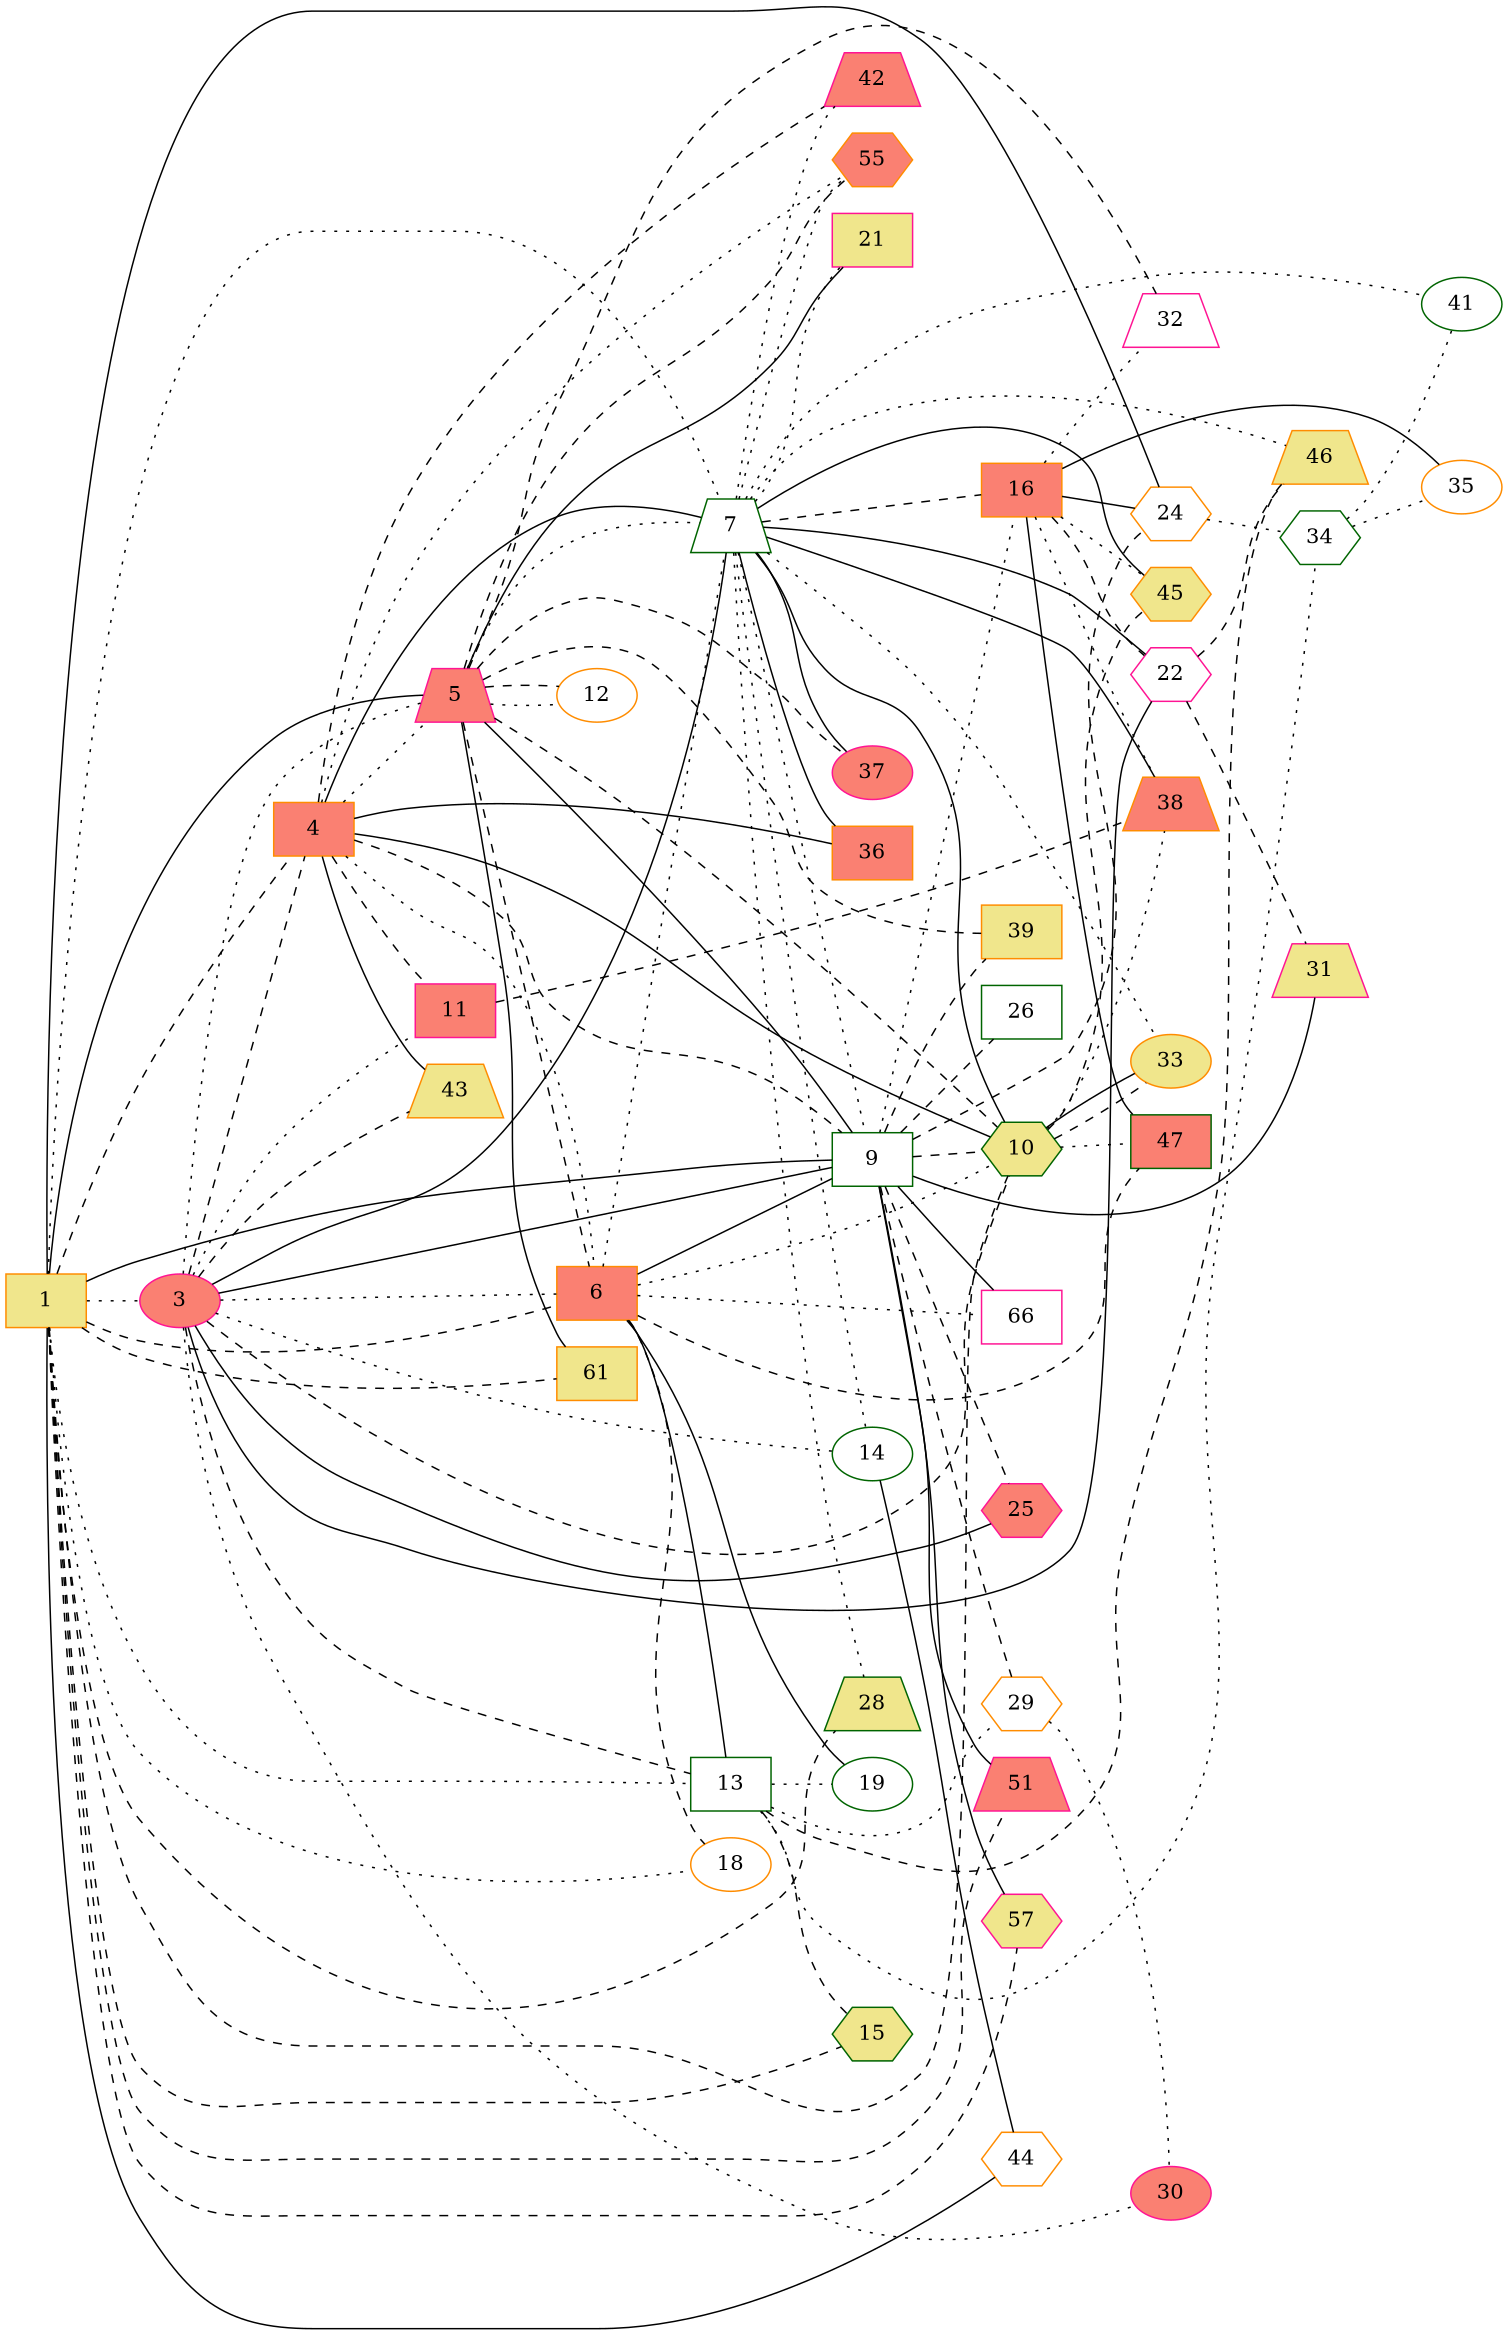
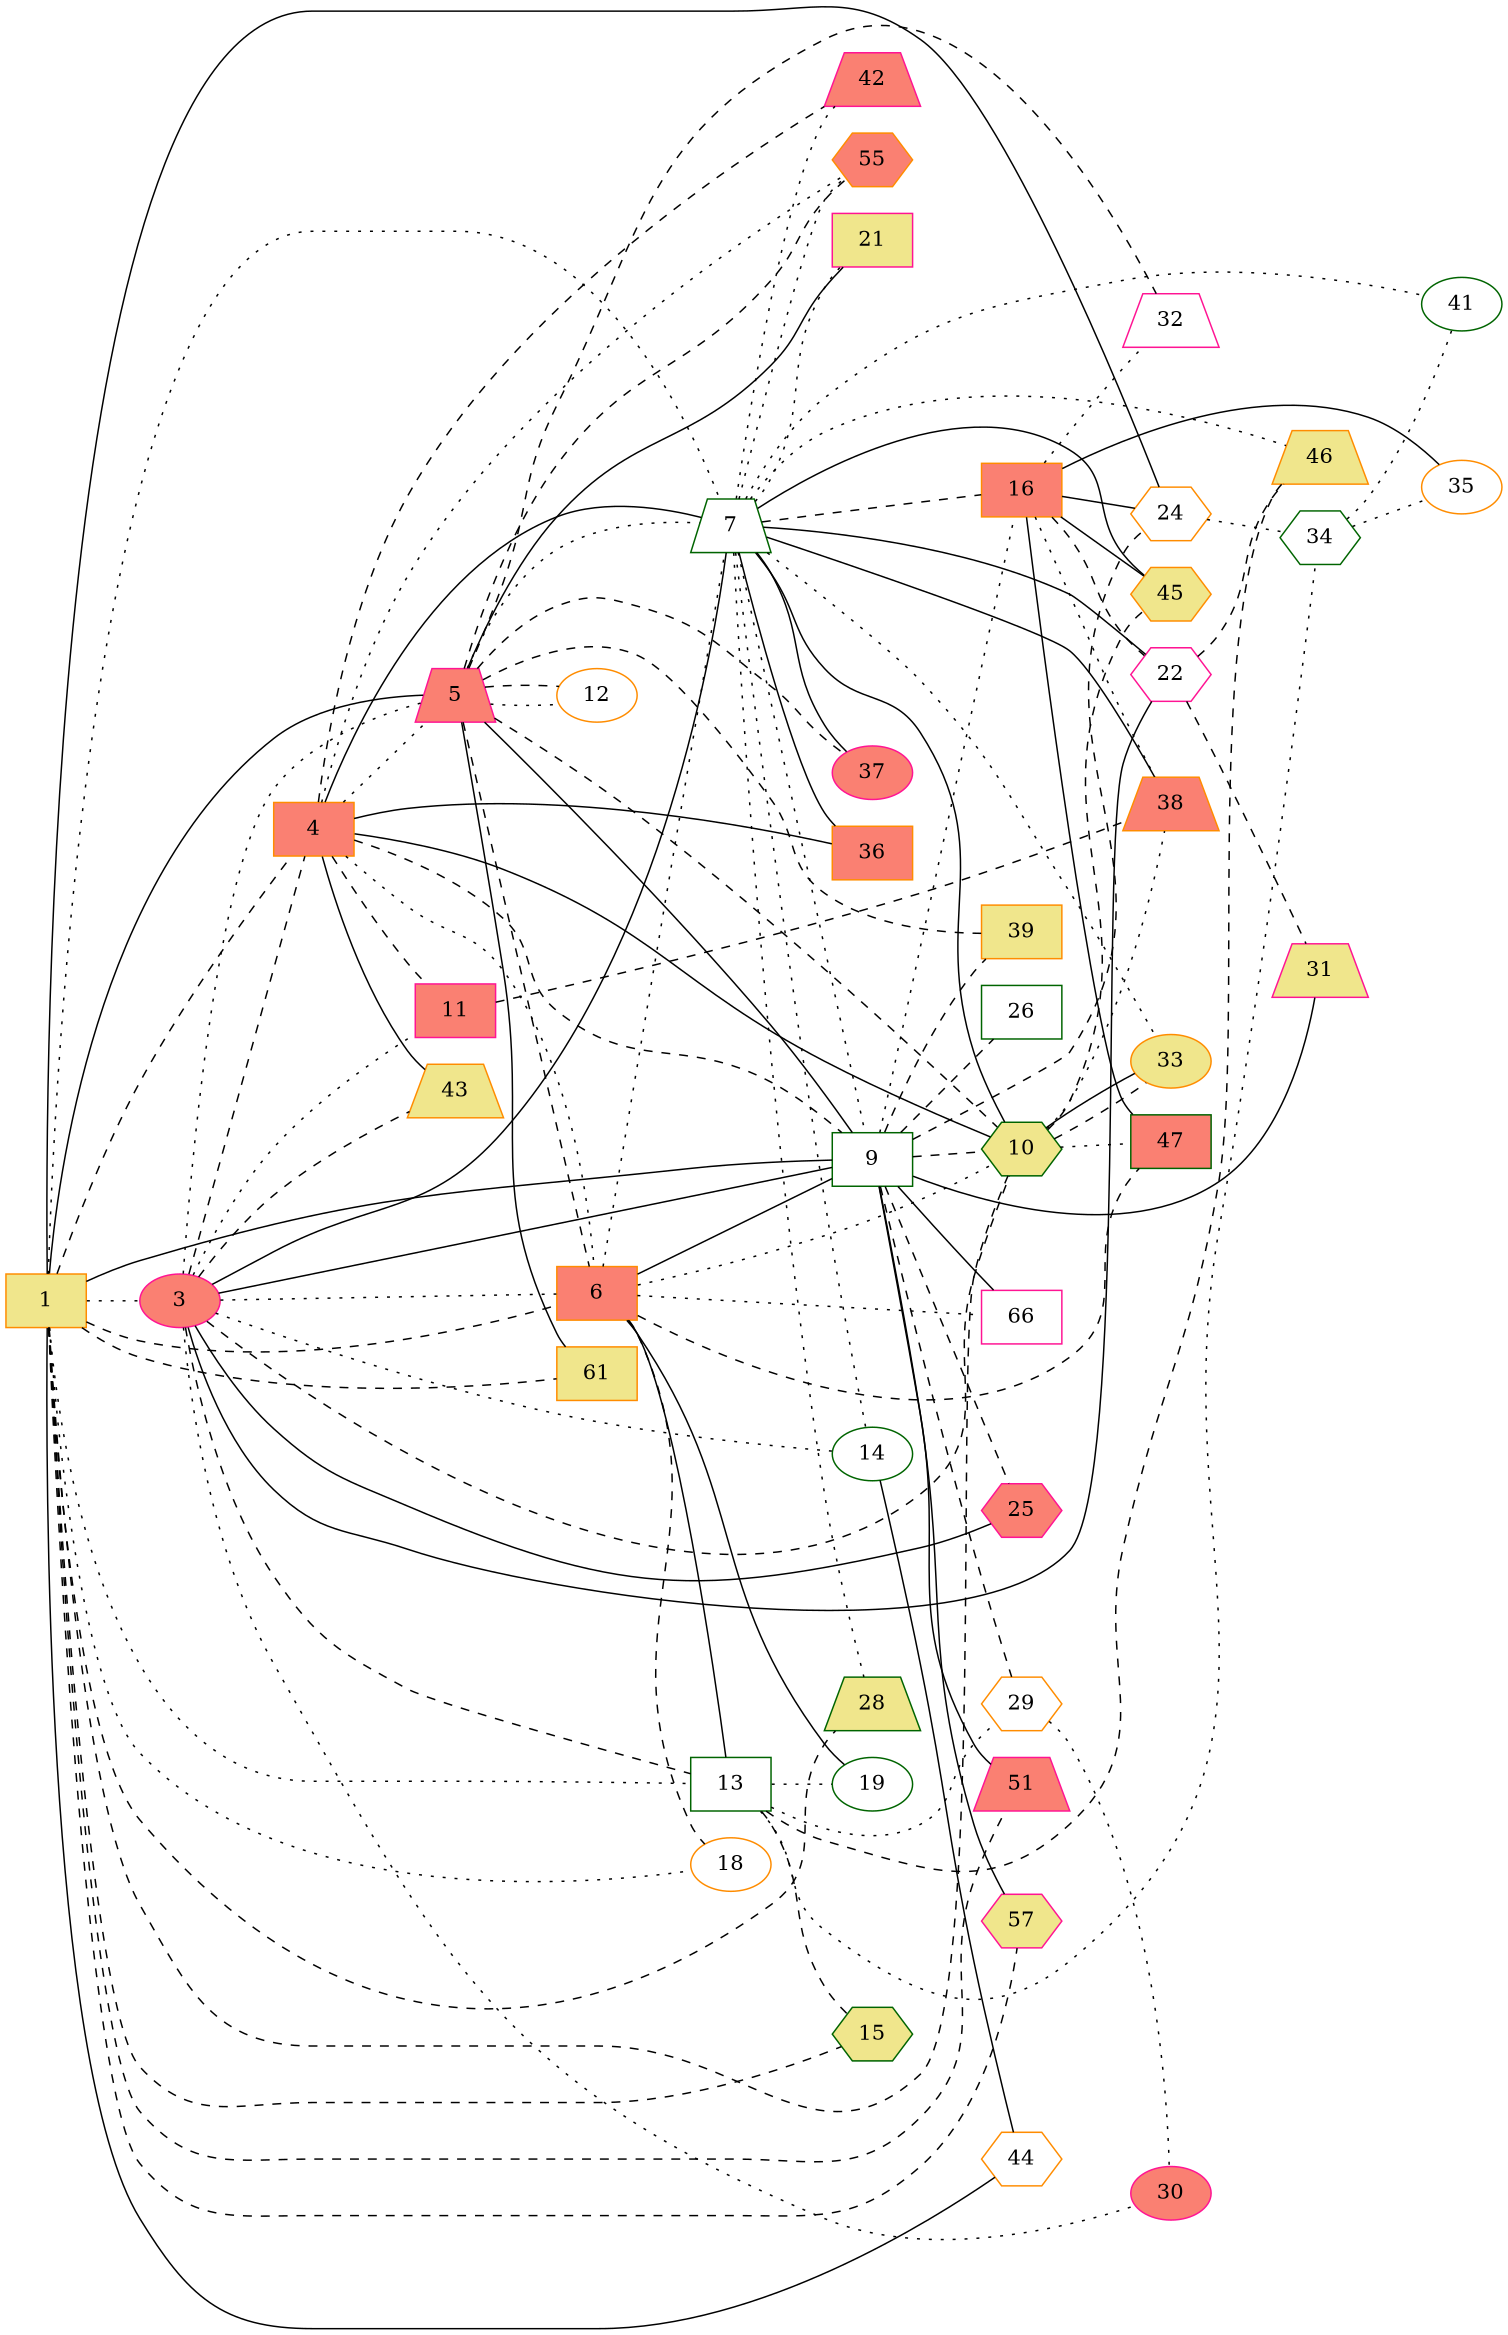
edge "16" -- "45": style dotted -> solid
